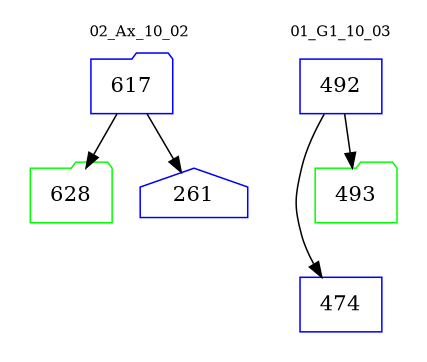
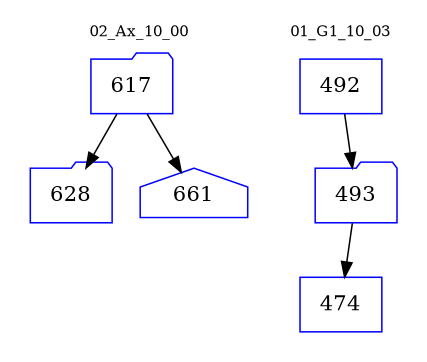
cluster "02_Ax_10_02": label "02_Ax_10_02" -> "02_Ax_10_00"
edge "492" -> "474": now "493" -> "474"
node "628": color green -> blue
node "261": label "261" -> "661"
node "493": color green -> blue
